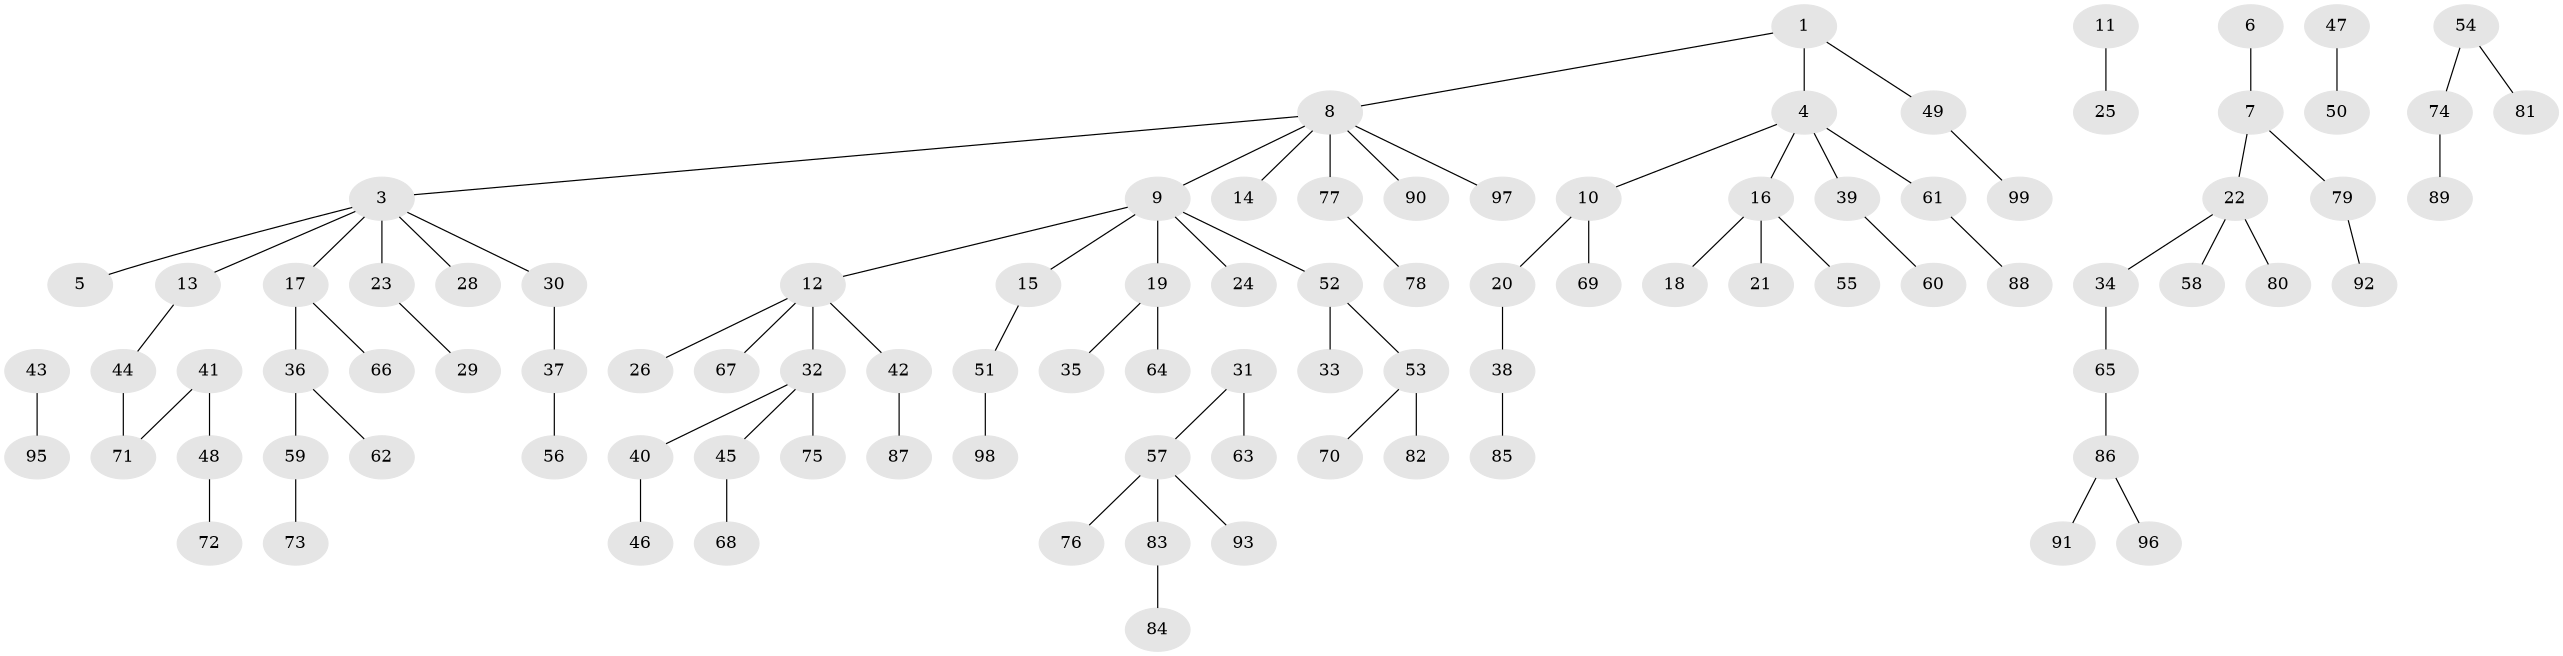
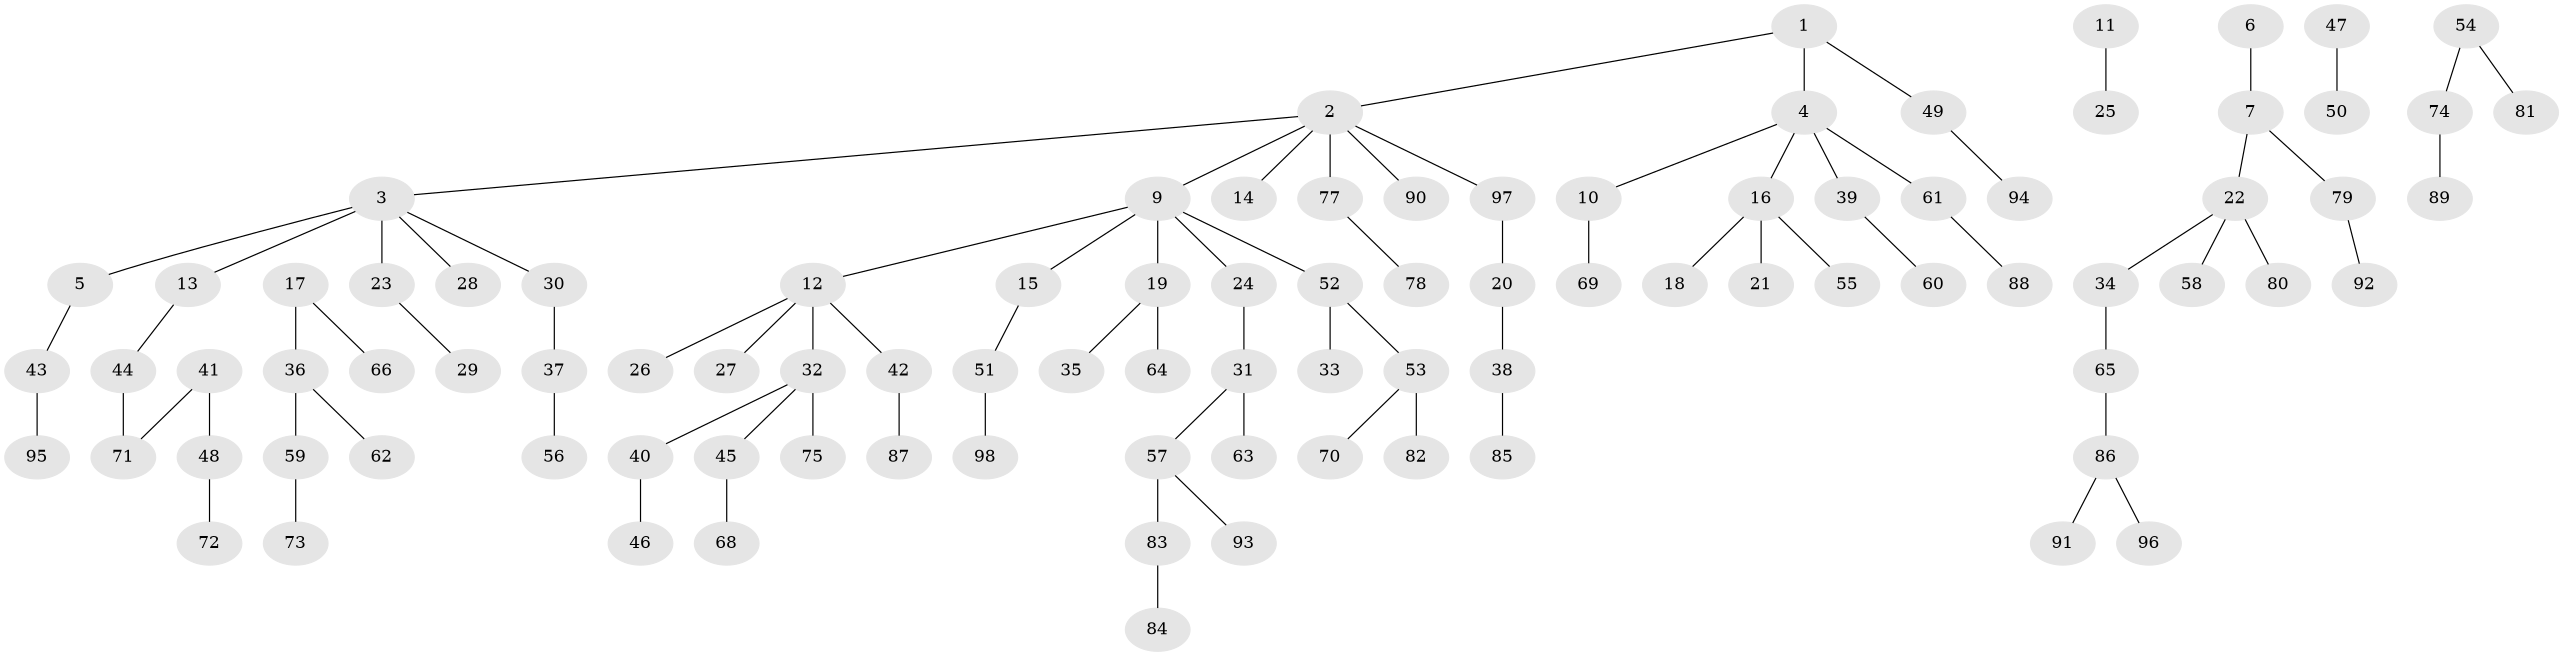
node "8": label "8" -> "2"
node "99": label "99" -> "94"
edge "3" -- "17": removed
edge "10" -- "20": now "97" -- "20"
edge "5" -- "43": added
edge "24" -- "31": added
node "67": label "67" -> "27"
node "76": removed
